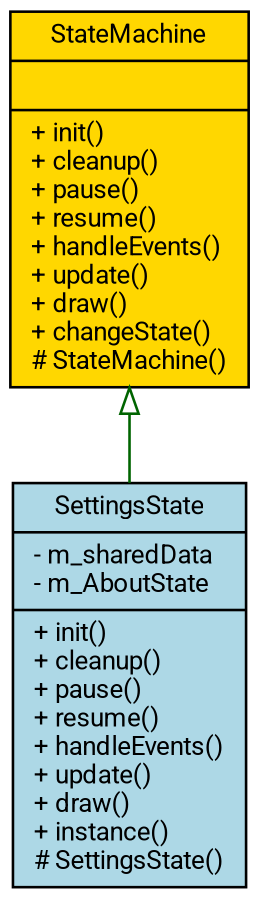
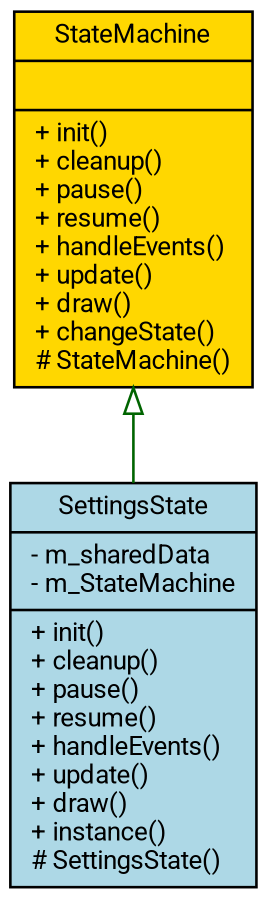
node "SettingsState": text "- m_AboutState" -> "- m_StateMachine"
